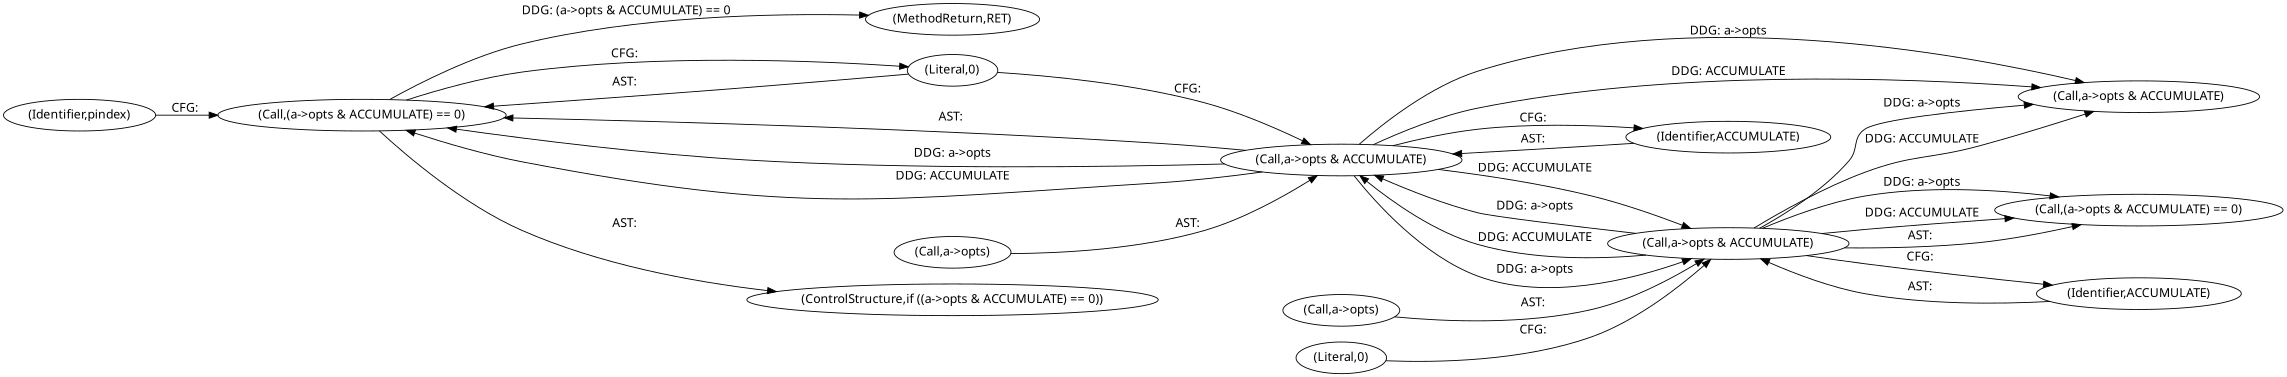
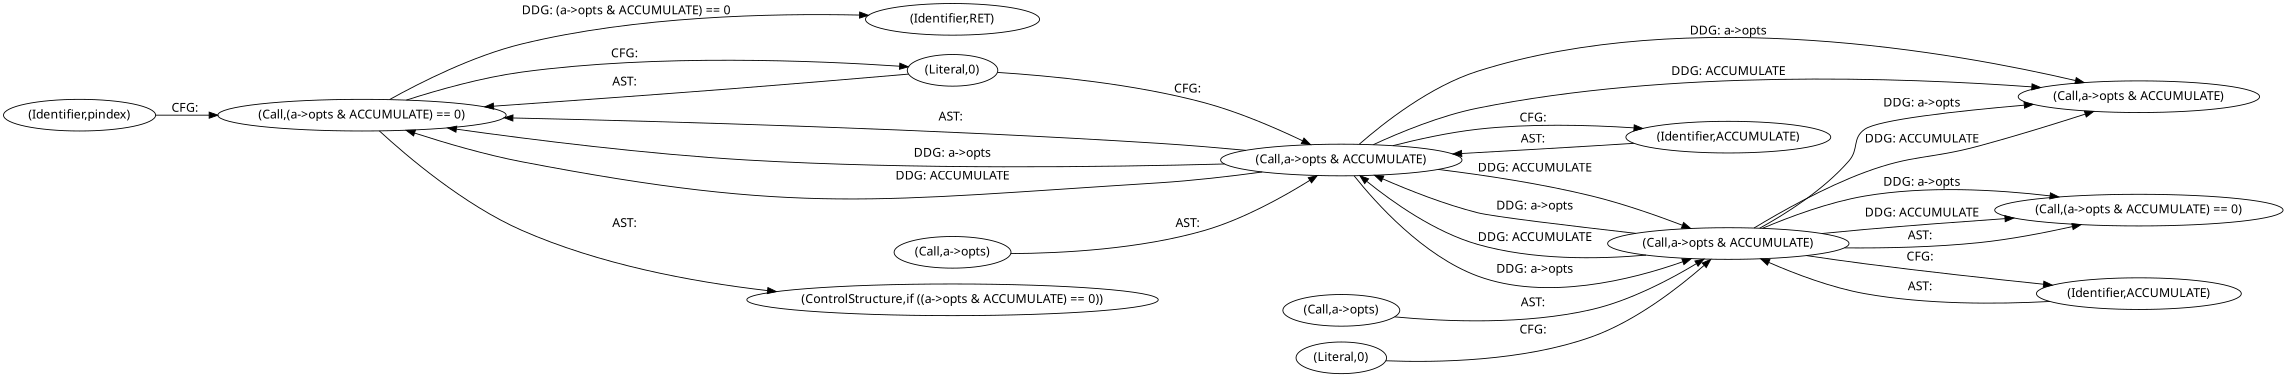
node "(MethodReturn,RET)": label "(MethodReturn,RET)" -> "(Identifier,RET)"
